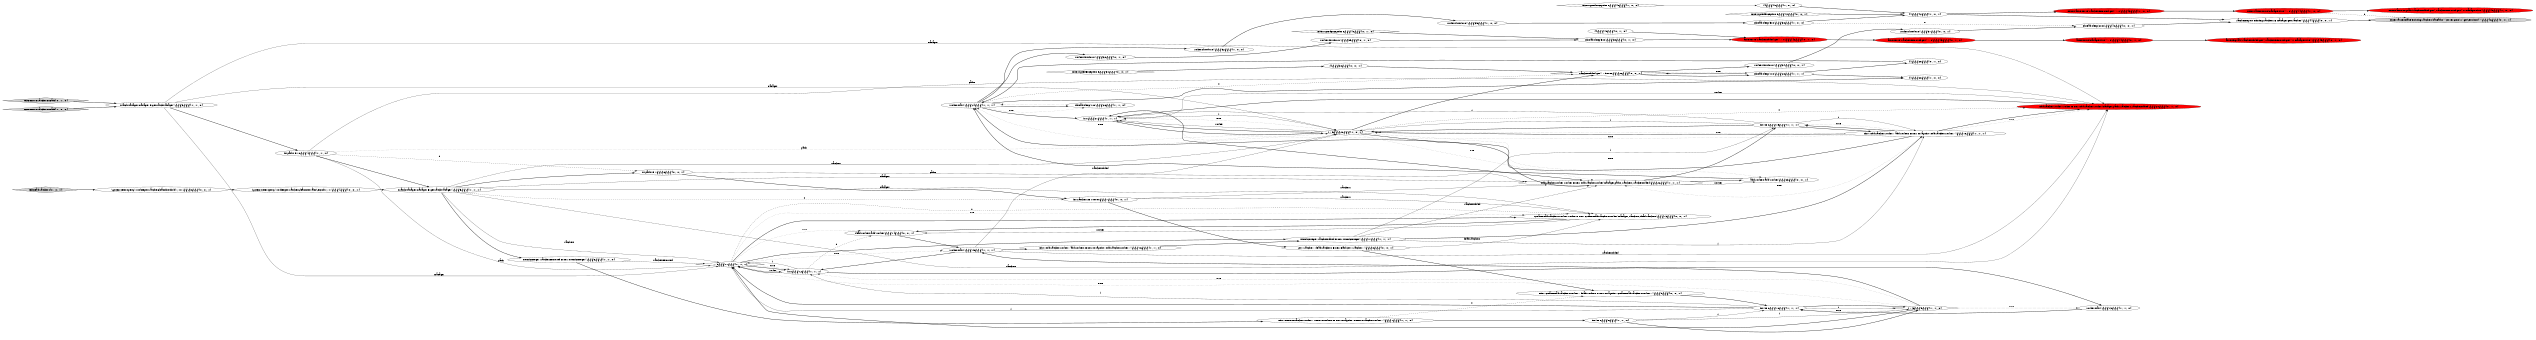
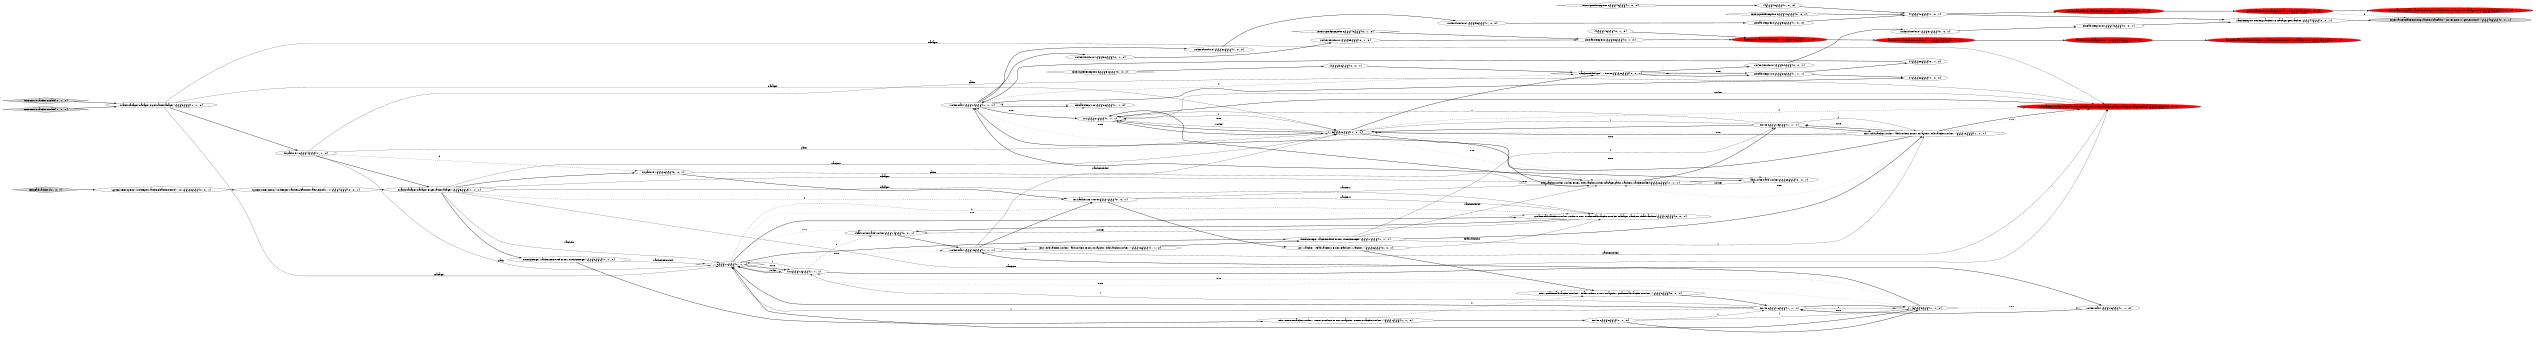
edge "InterruptedException e@@@40@@@['1', '0', '0']" -> "{}@@@40@@@['1', '0', '0']": style solid -> bold
edge "Thread.sleep(500)@@@38@@@['1', '0', '0']" -> "Thread.sleep(2000)@@@40@@@['0', '0', '1']": removed, label "0"
edge "int paths = 10@@@4@@@['1', '1', '0']" -> "i < 5@@@20@@@['1', '0', '1']": style dotted -> solid
edge "worker.start()@@@15@@@['1', '1', '1']" -> "i++@@@12@@@['1', '1', '1']": now "worker.start()@@@15@@@['1', '1', '1']" -> "int watchers = 100000@@@7@@@['0', '0', '1']"
